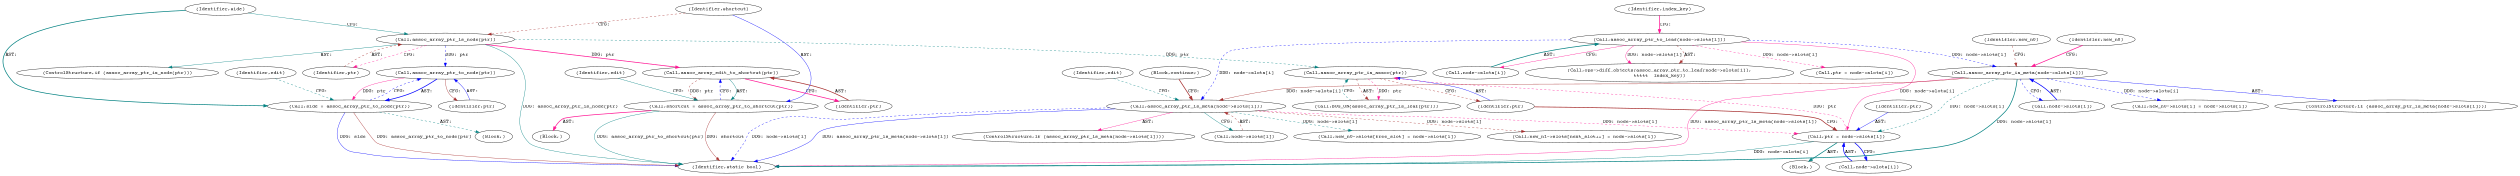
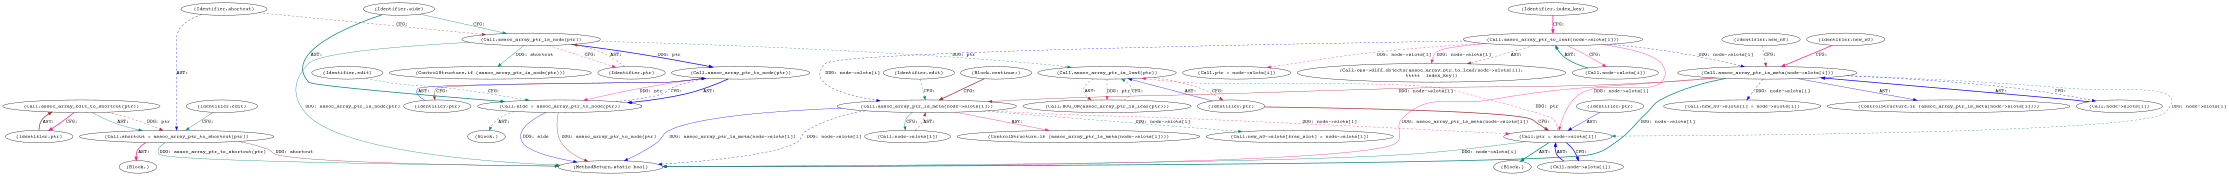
edge "(Identifier,shortcut)" -> "(Call,shortcut = assoc_array_ptr_to_shortcut(ptr))": style solid -> dashed
edge "(Call,assoc_array_ptr_is_node(ptr))" -> "(Call,assoc_array_ptr_to_node(ptr))": style dashed -> bold
edge "(Call,assoc_array_ptr_is_node(ptr))" -> "(ControlStructure,if (assoc_array_ptr_is_node(ptr)))": label "AST: " -> "DDG: shortcut"
edge "(Call,assoc_array_ptr_is_node(ptr))" -> "(Call,assoc_array_edit_to_shortcut(ptr))": removed, label "DDG: ptr"
node "(Call,assoc_array_ptr_is_assoc(ptr))": label "(Call,assoc_array_ptr_is_assoc(ptr))" -> "(Call,assoc_array_ptr_is_leaf(ptr))"
edge "(Call,shortcut = assoc_array_ptr_to_shortcut(ptr))" -> "(Call,assoc_array_edit_to_shortcut(ptr))": removed, label "CFG:"
node "(Call,new_n1->slots[next_slot++] = node->slots[i])": removed
node "(Identifier,static bool)": label "(Identifier,static bool)" -> "(MethodReturn,static bool)"
